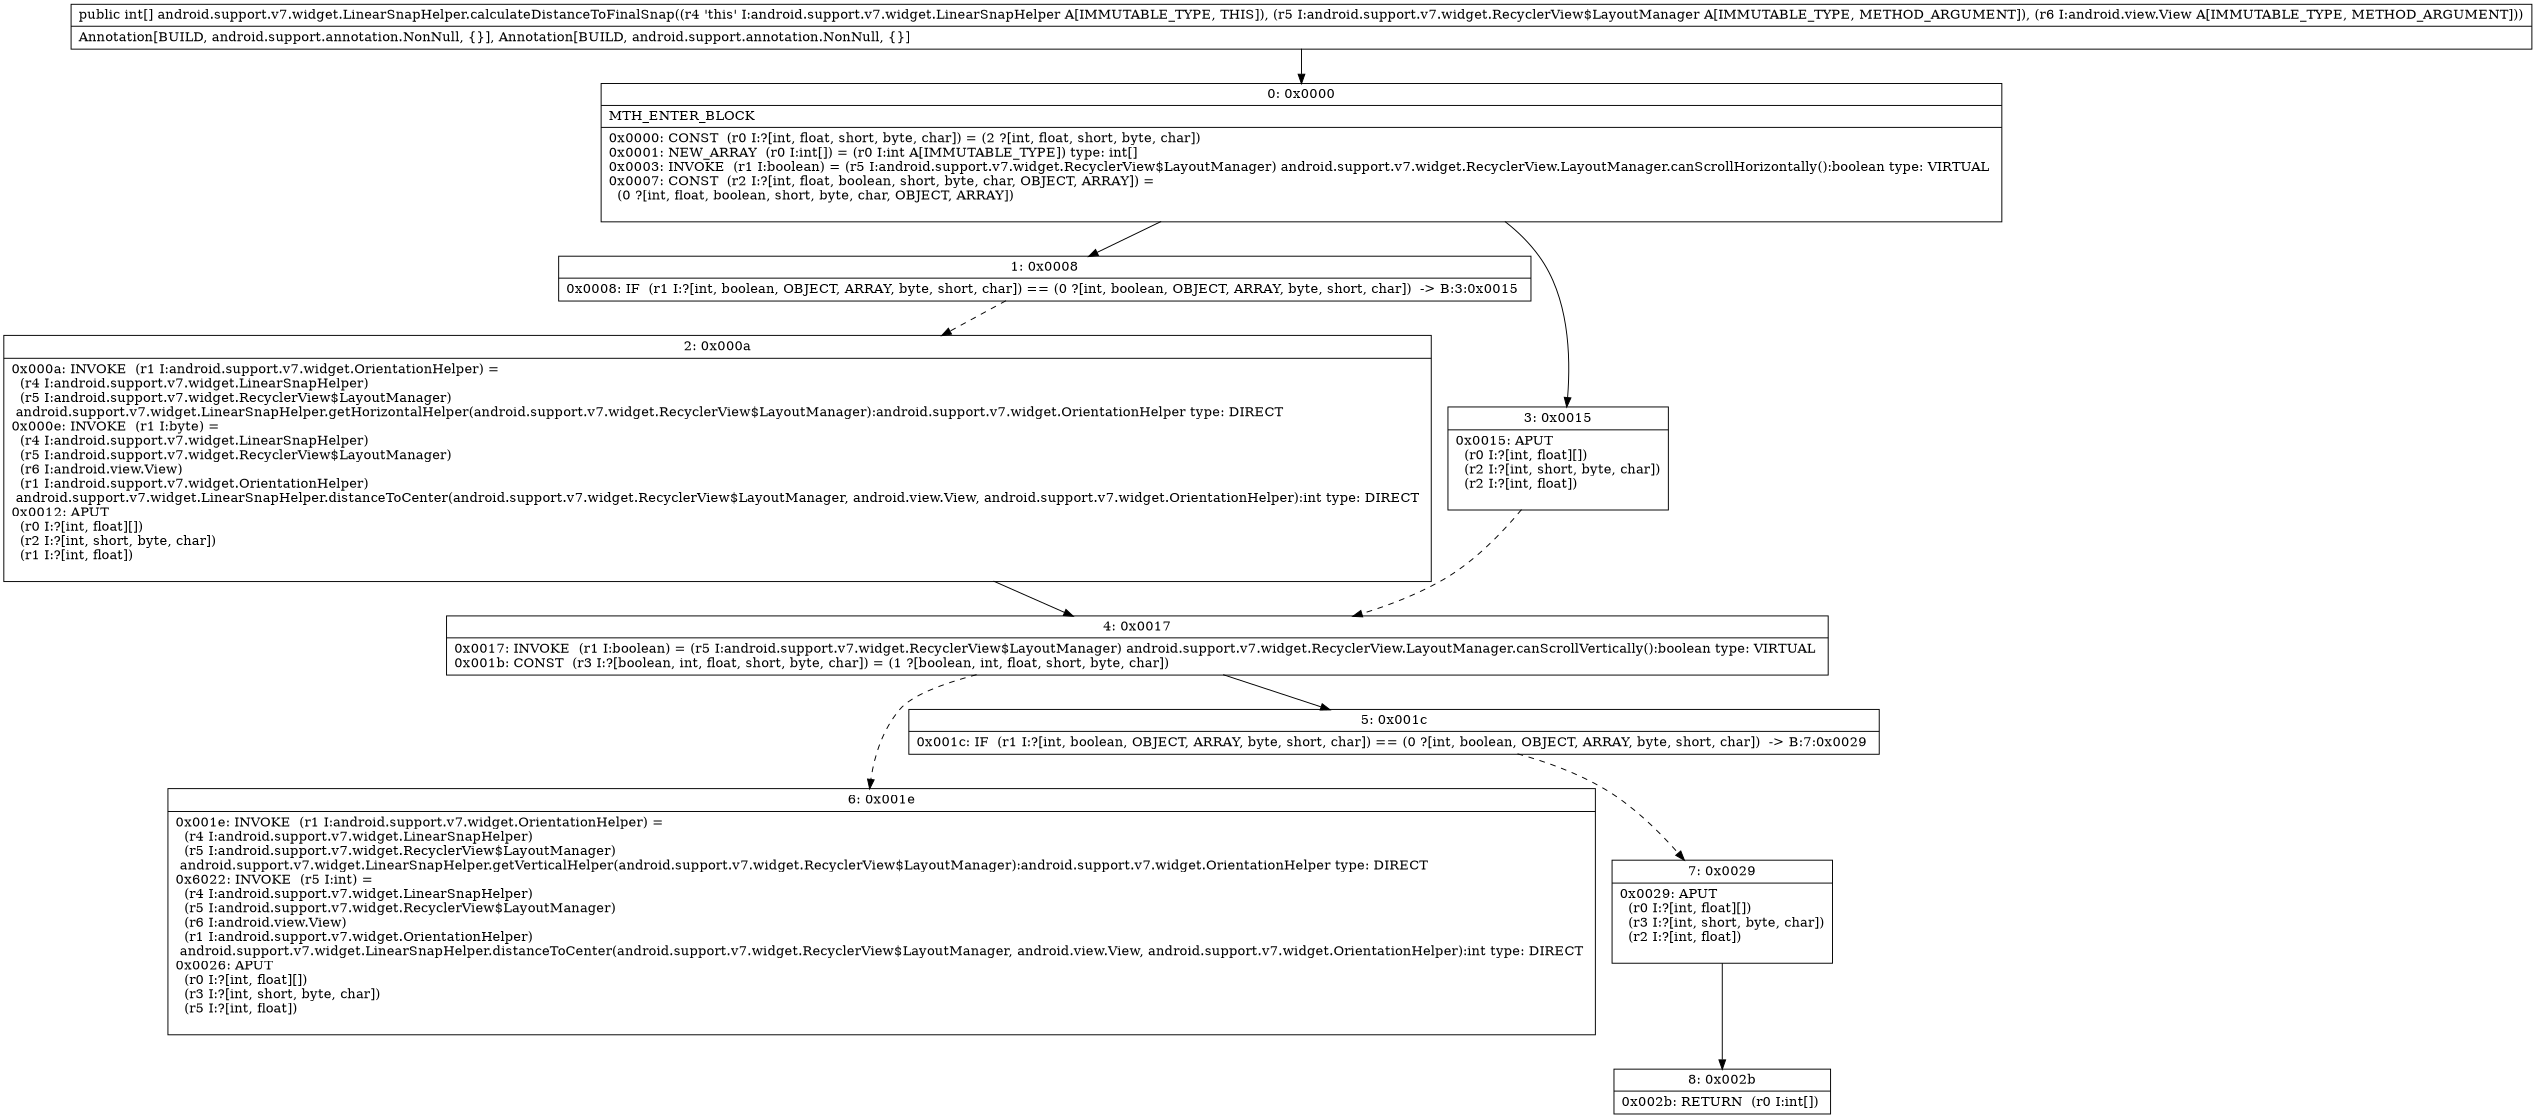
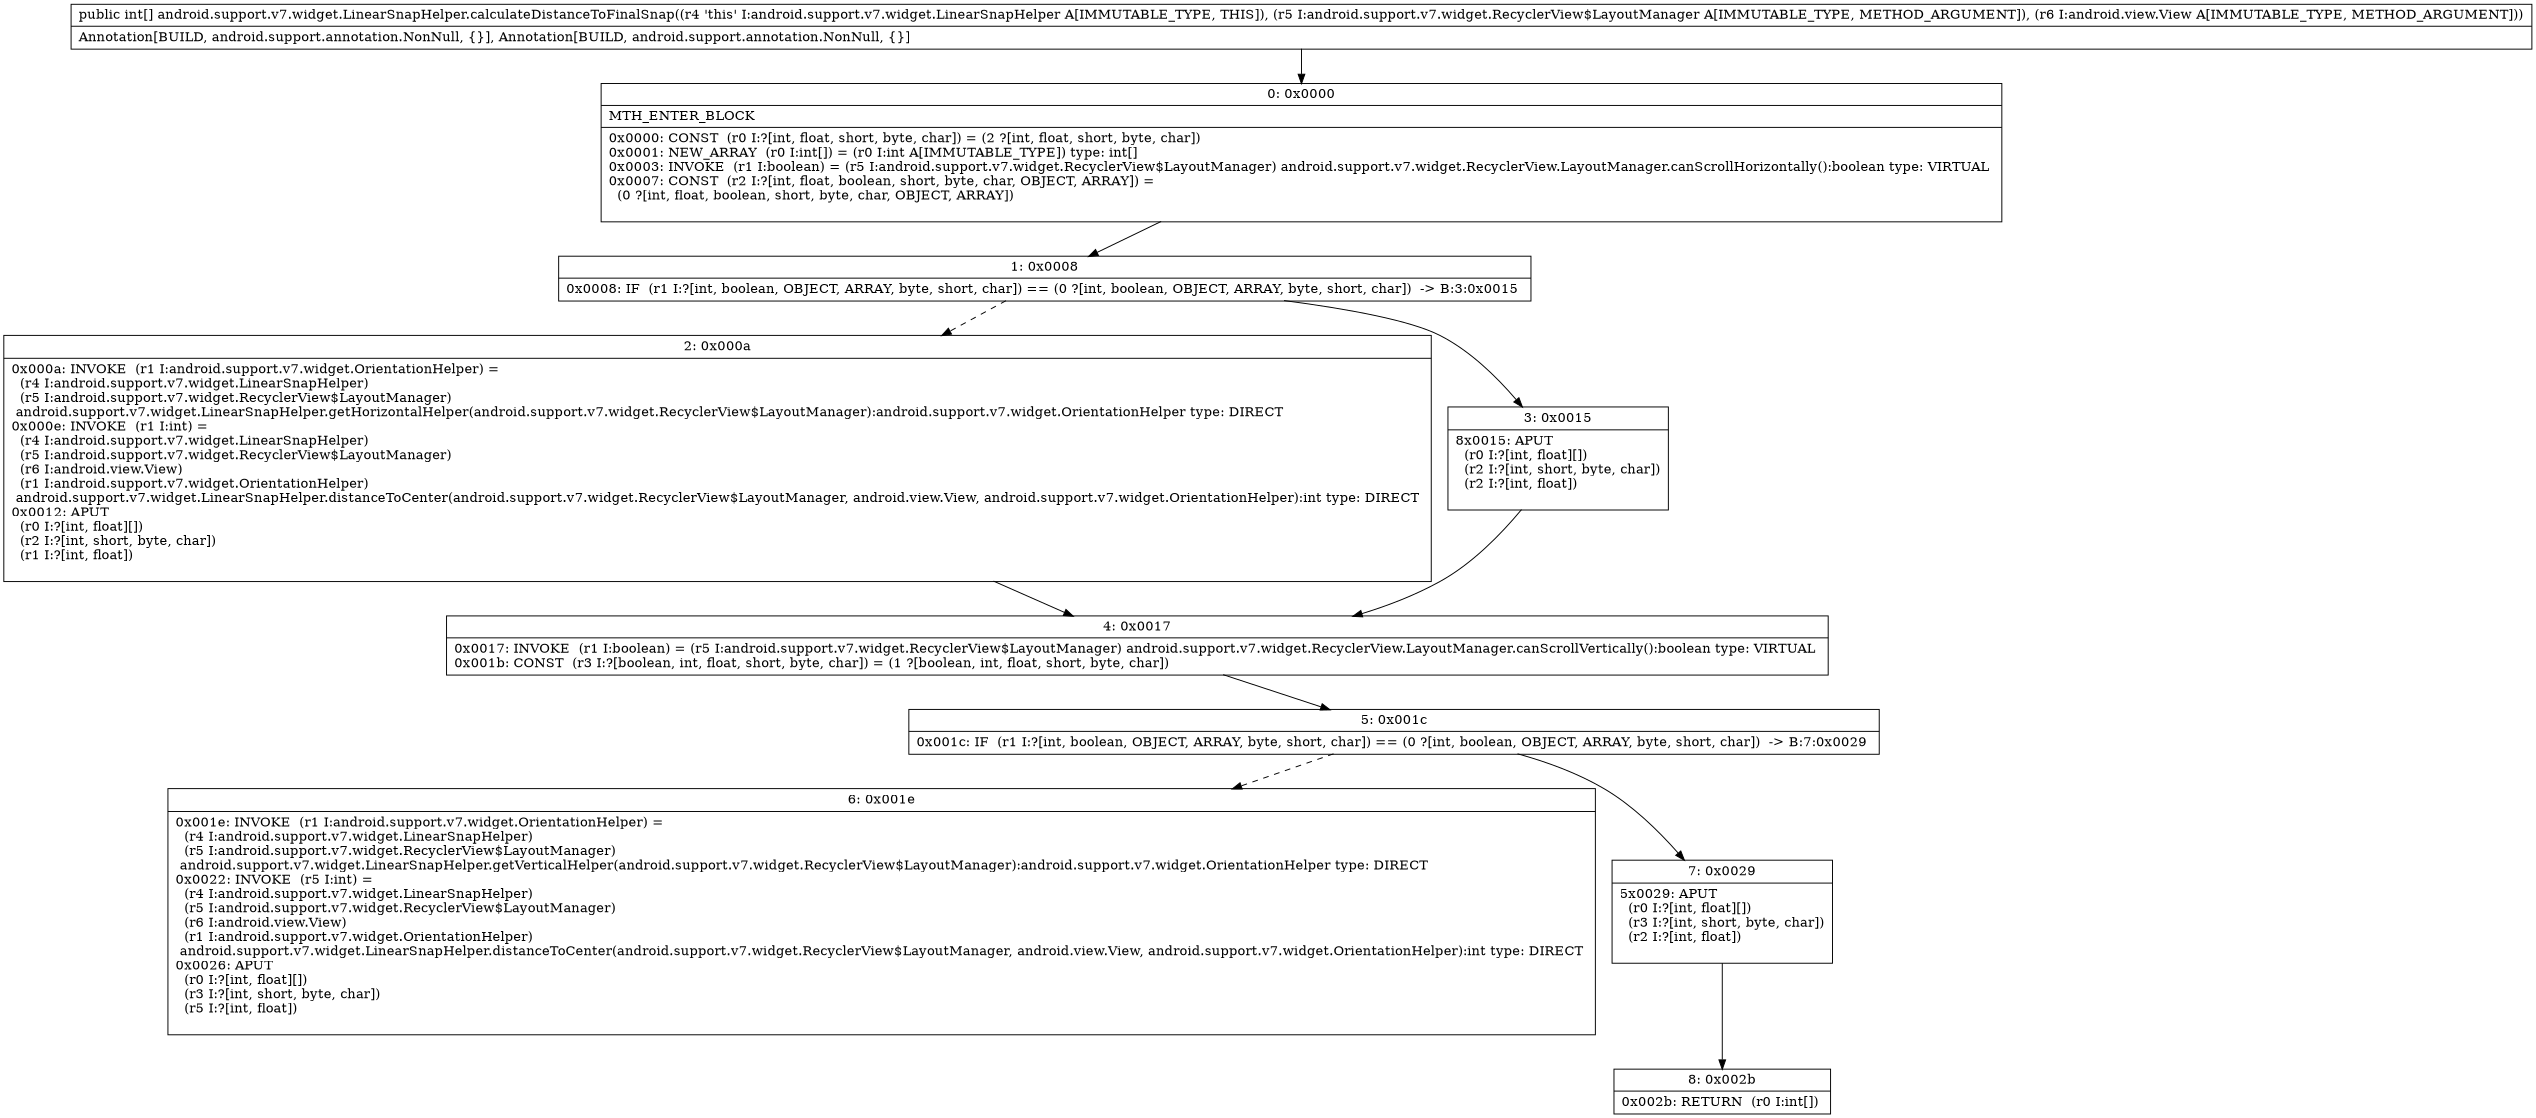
edge "0: 0x0000" -> "3: 0x0015": now "1: 0x0008" -> "3: 0x0015"
node "2: 0x000a": text "0x000e: INVOKE  (r1 I:byte) =" -> "0x000e: INVOKE  (r1 I:int) ="
node "3: 0x0015": text "0x0015: APUT" -> "8x0015: APUT"
edge "3: 0x0015" -> "4: 0x0017": style dashed -> solid
edge "4: 0x0017" -> "6: 0x001e": now "5: 0x001c" -> "6: 0x001e"
edge "5: 0x001c" -> "7: 0x0029": style dashed -> solid
node "6: 0x001e": text "0x6022: INVOKE  (r5 I:int) =" -> "0x0022: INVOKE  (r5 I:int) ="
node "7: 0x0029": text "0x0029: APUT" -> "5x0029: APUT"
